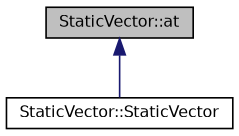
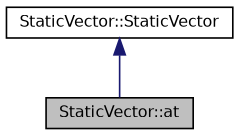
edge "StaticVector::StaticVector" -> "StaticVector::at": reversed
